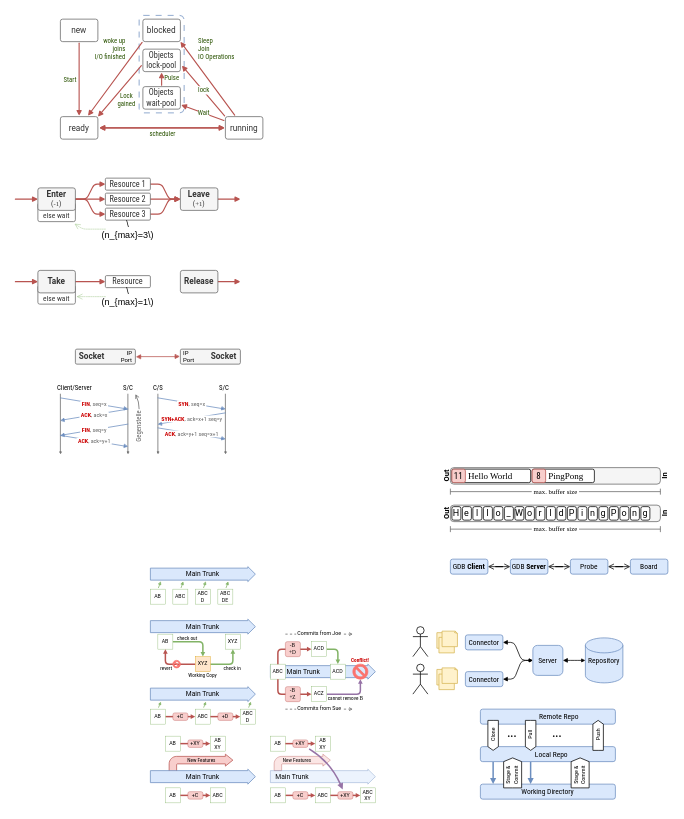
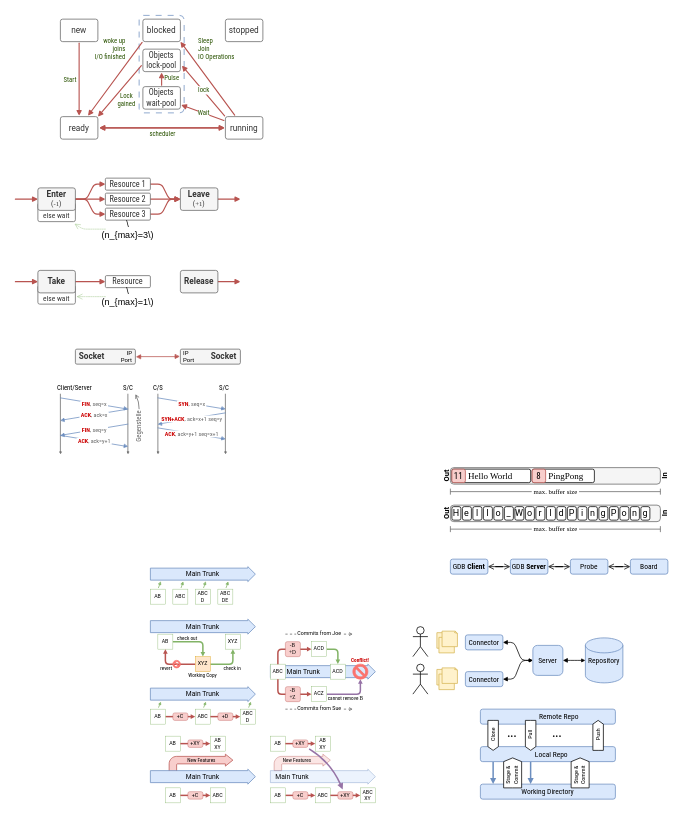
node "stopped": added
